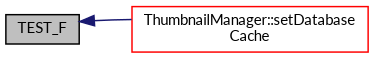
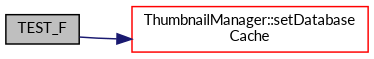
edge "ThumbnailManager::setDatabase Cache" -> "TEST_F": reversed
